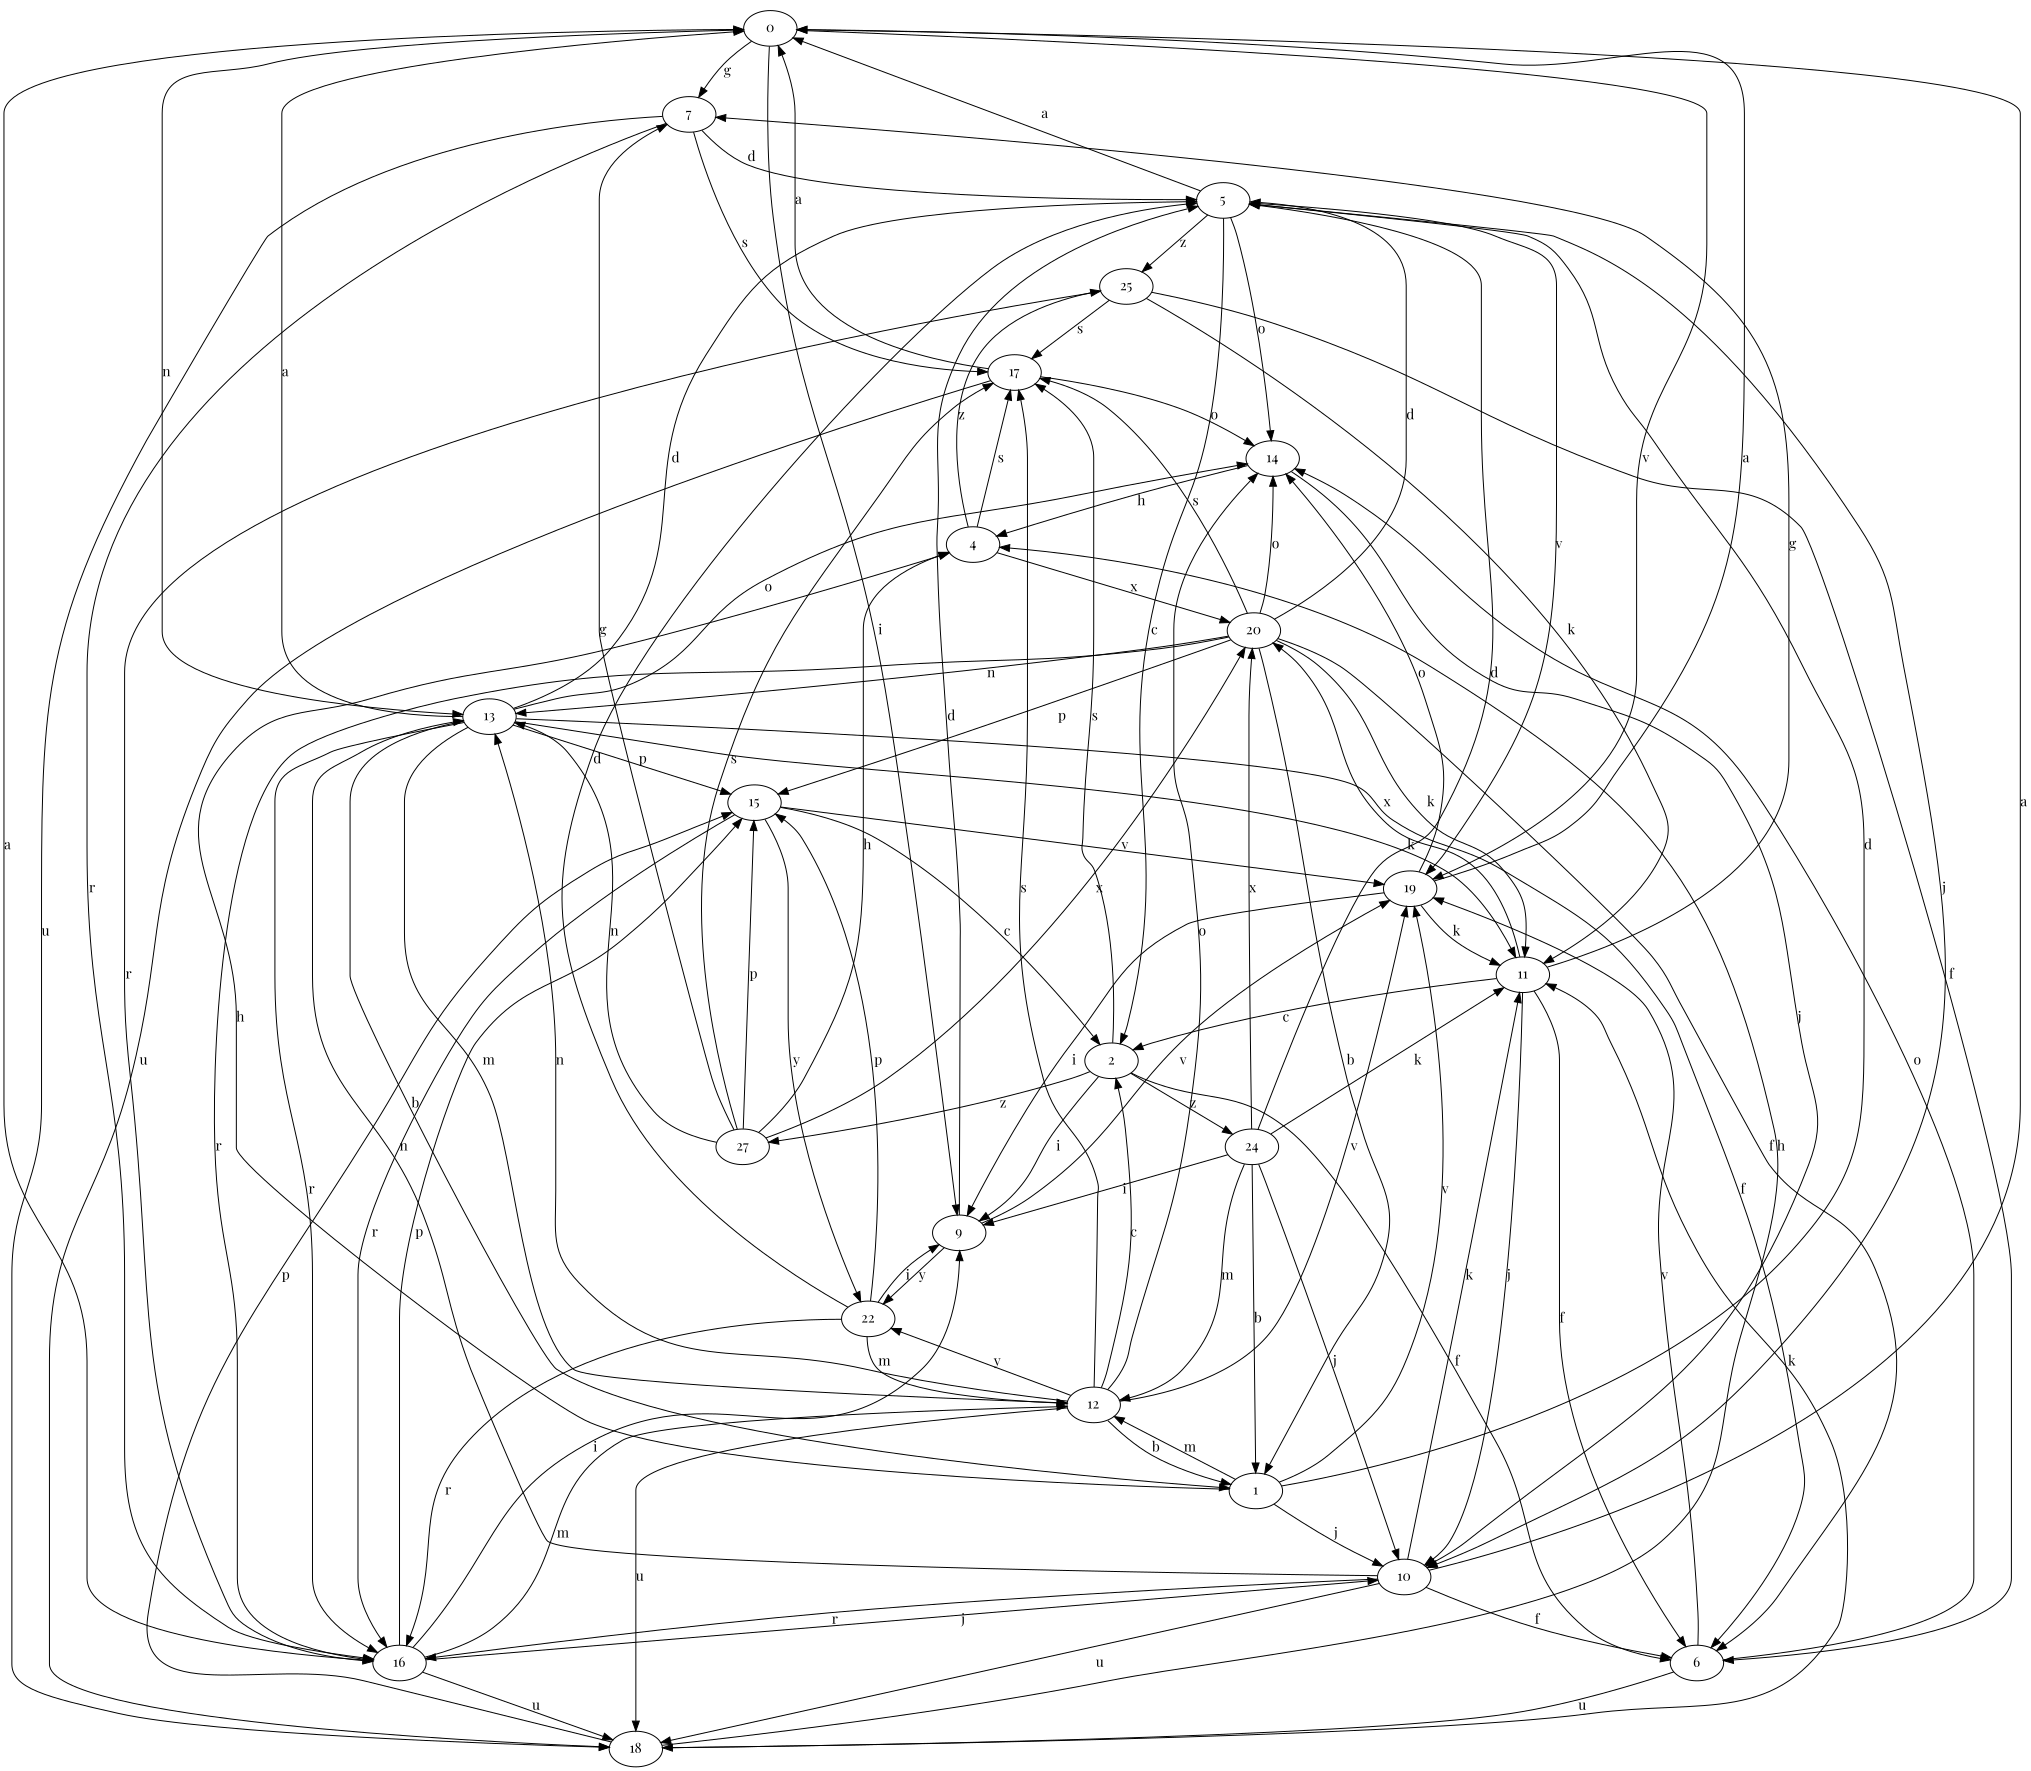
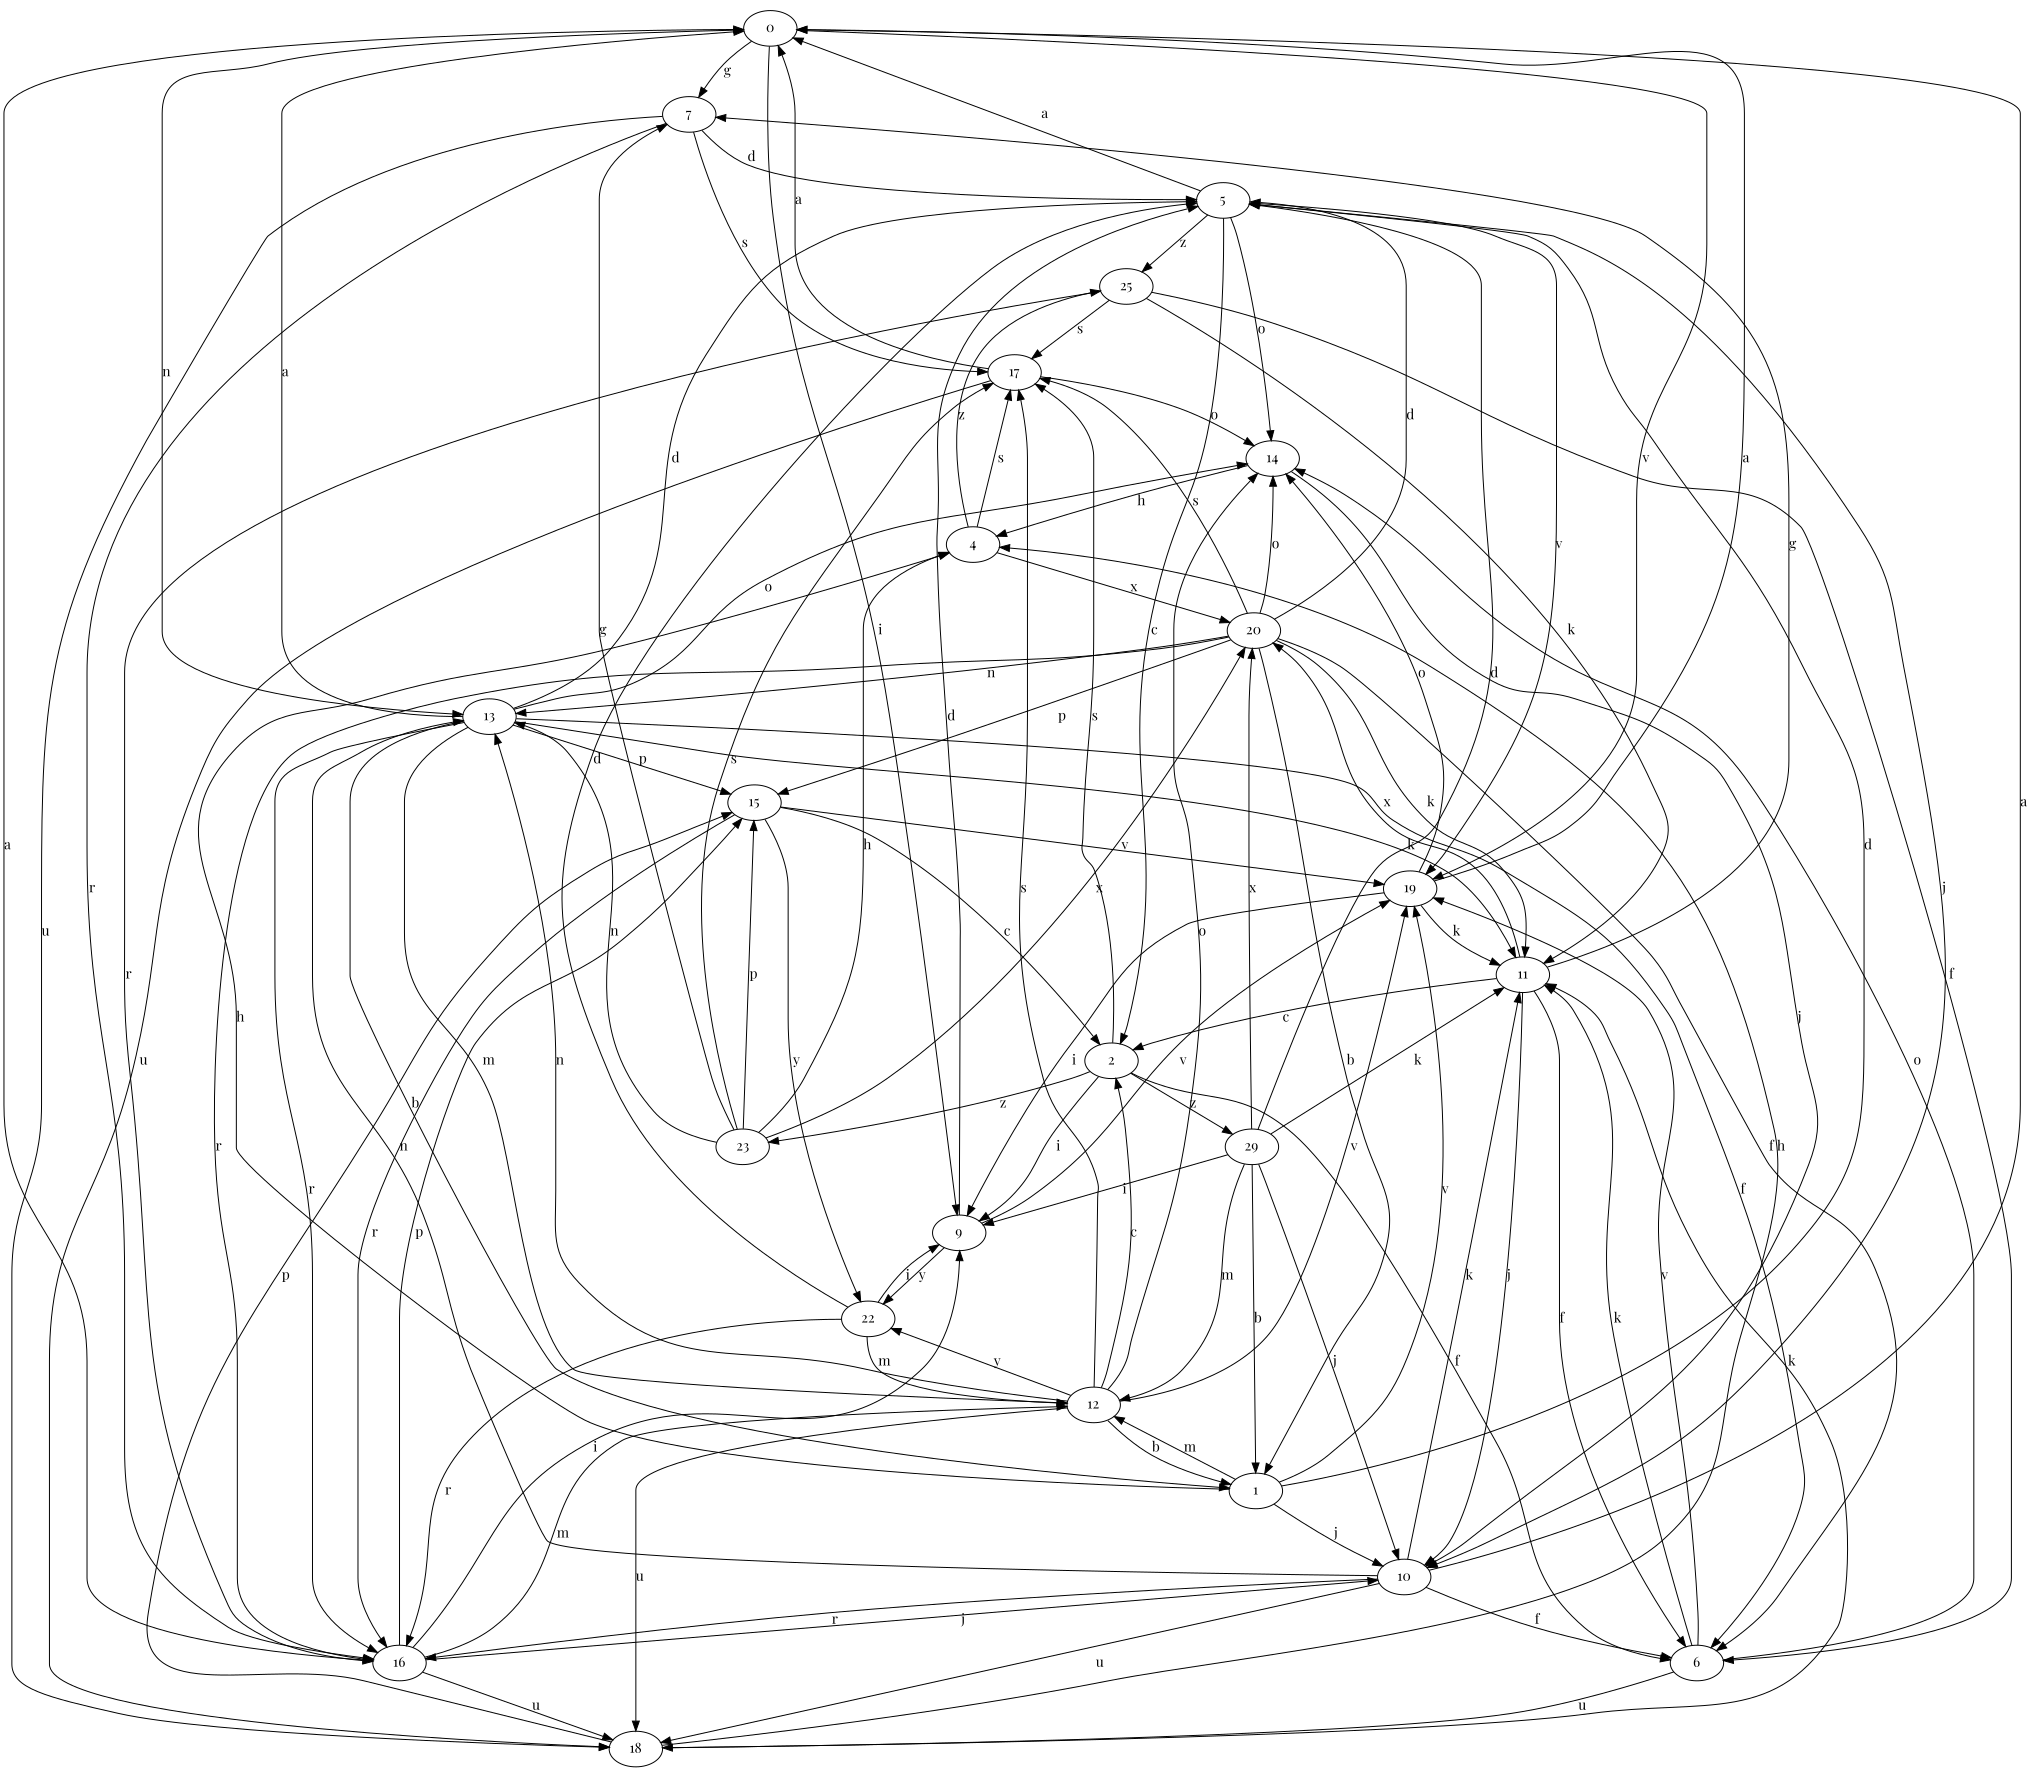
edge "22" -> "15": removed, label "p"
node "27": label "27" -> "23"
node "24": label "24" -> "29"
edge "6" -> "11": added, label "k"
